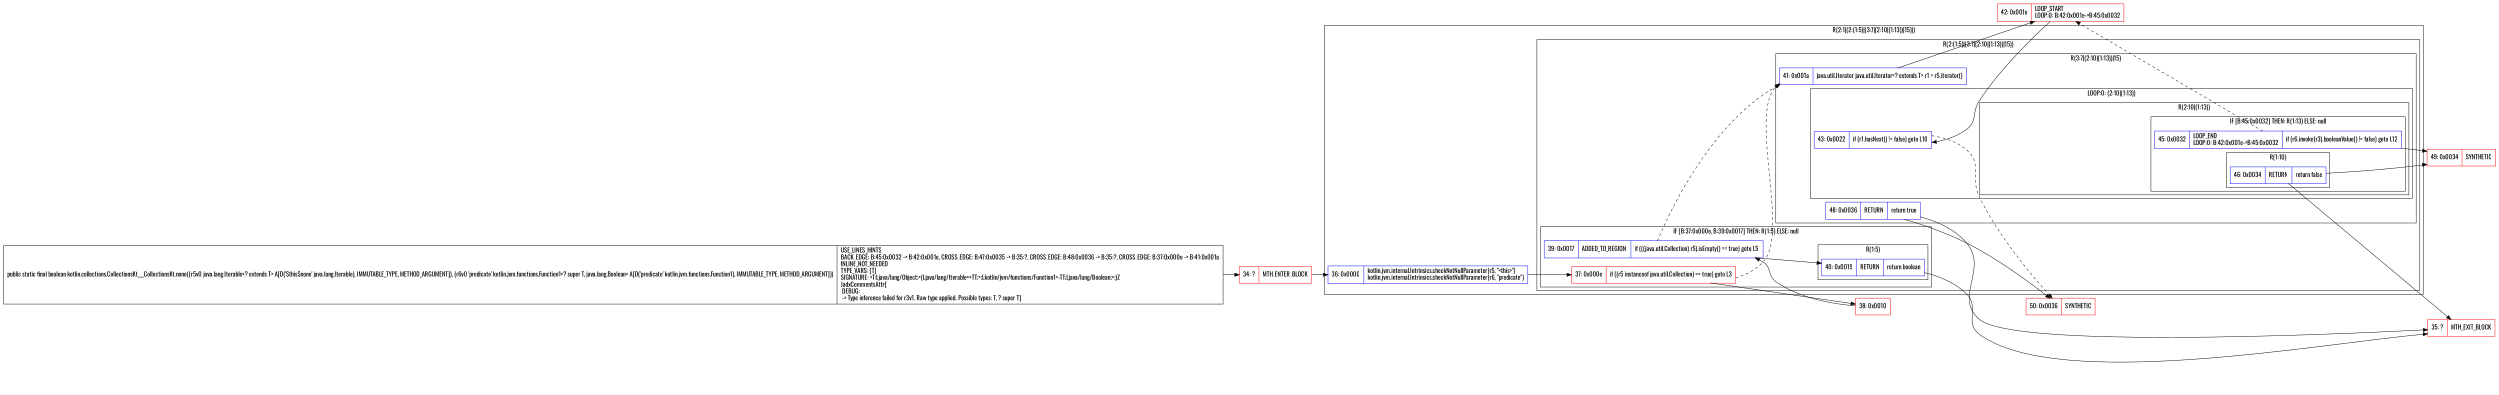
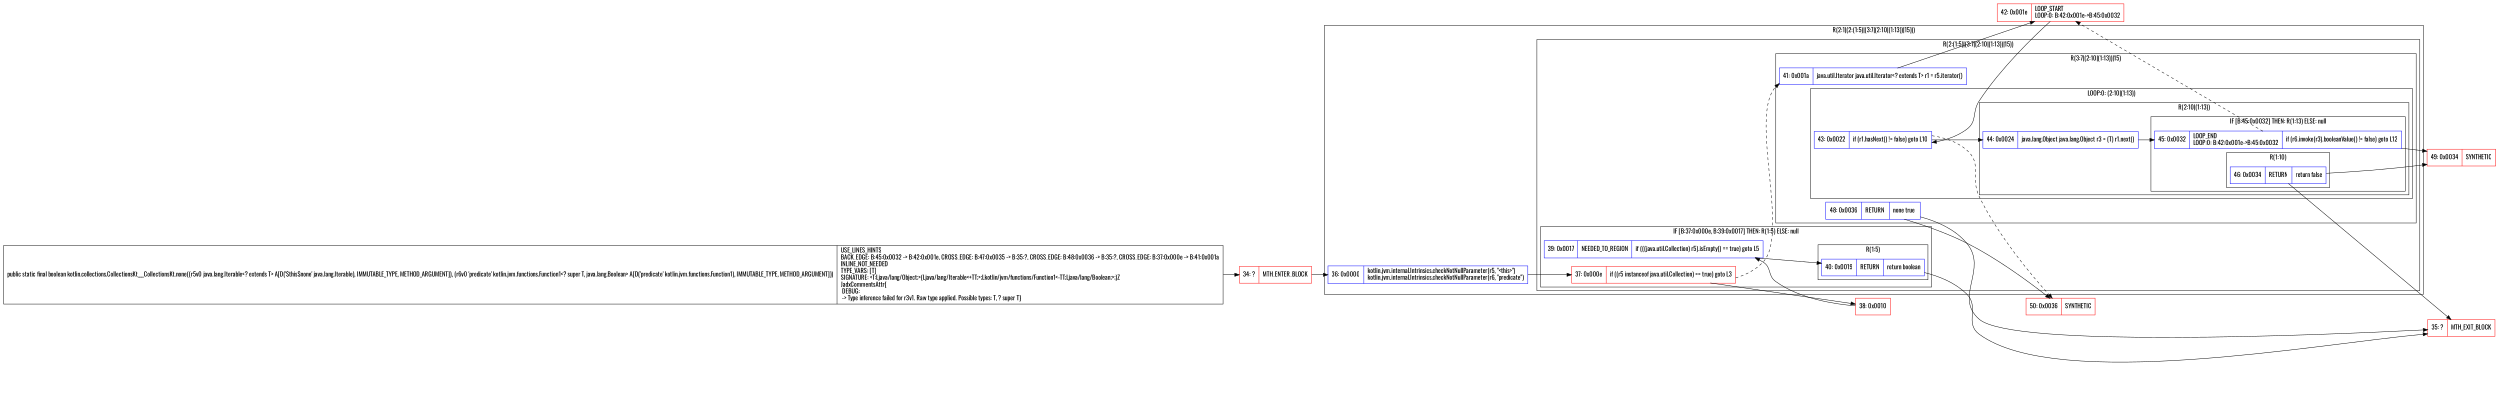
node "44: 0x0024": added
edge "39: 0x0017" -> "41: 0x001a": removed
node "48: 0x0036": text "return true" -> "none true"
node "39: 0x0017": text "ADDED_TO_REGION" -> "NEEDED_TO_REGION"
